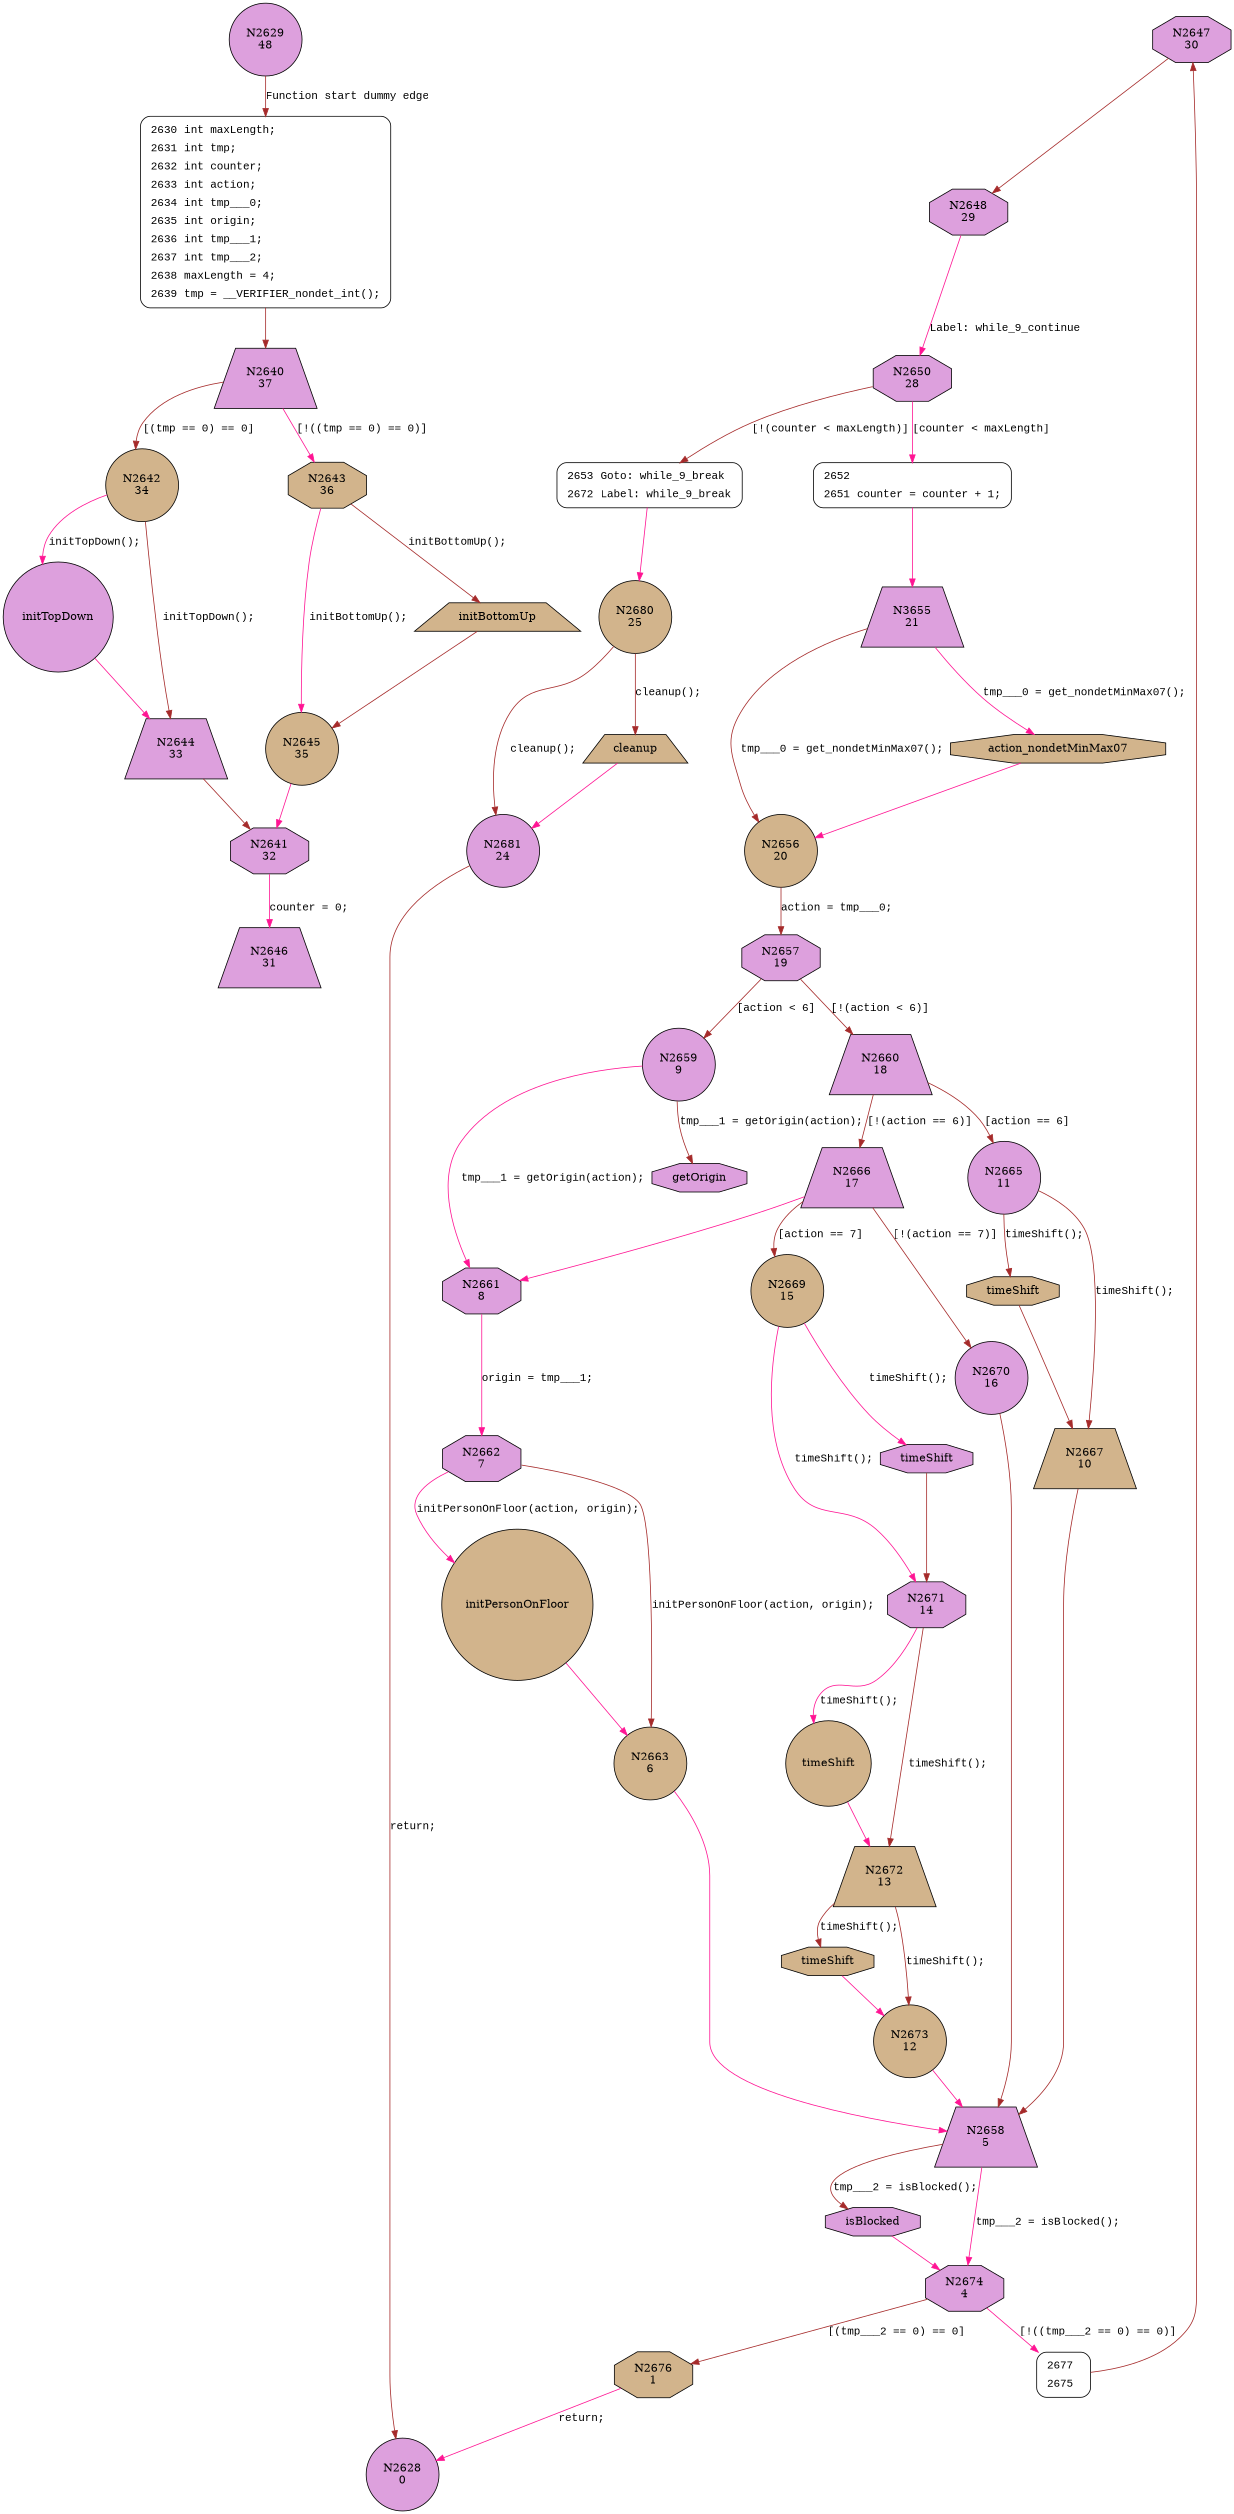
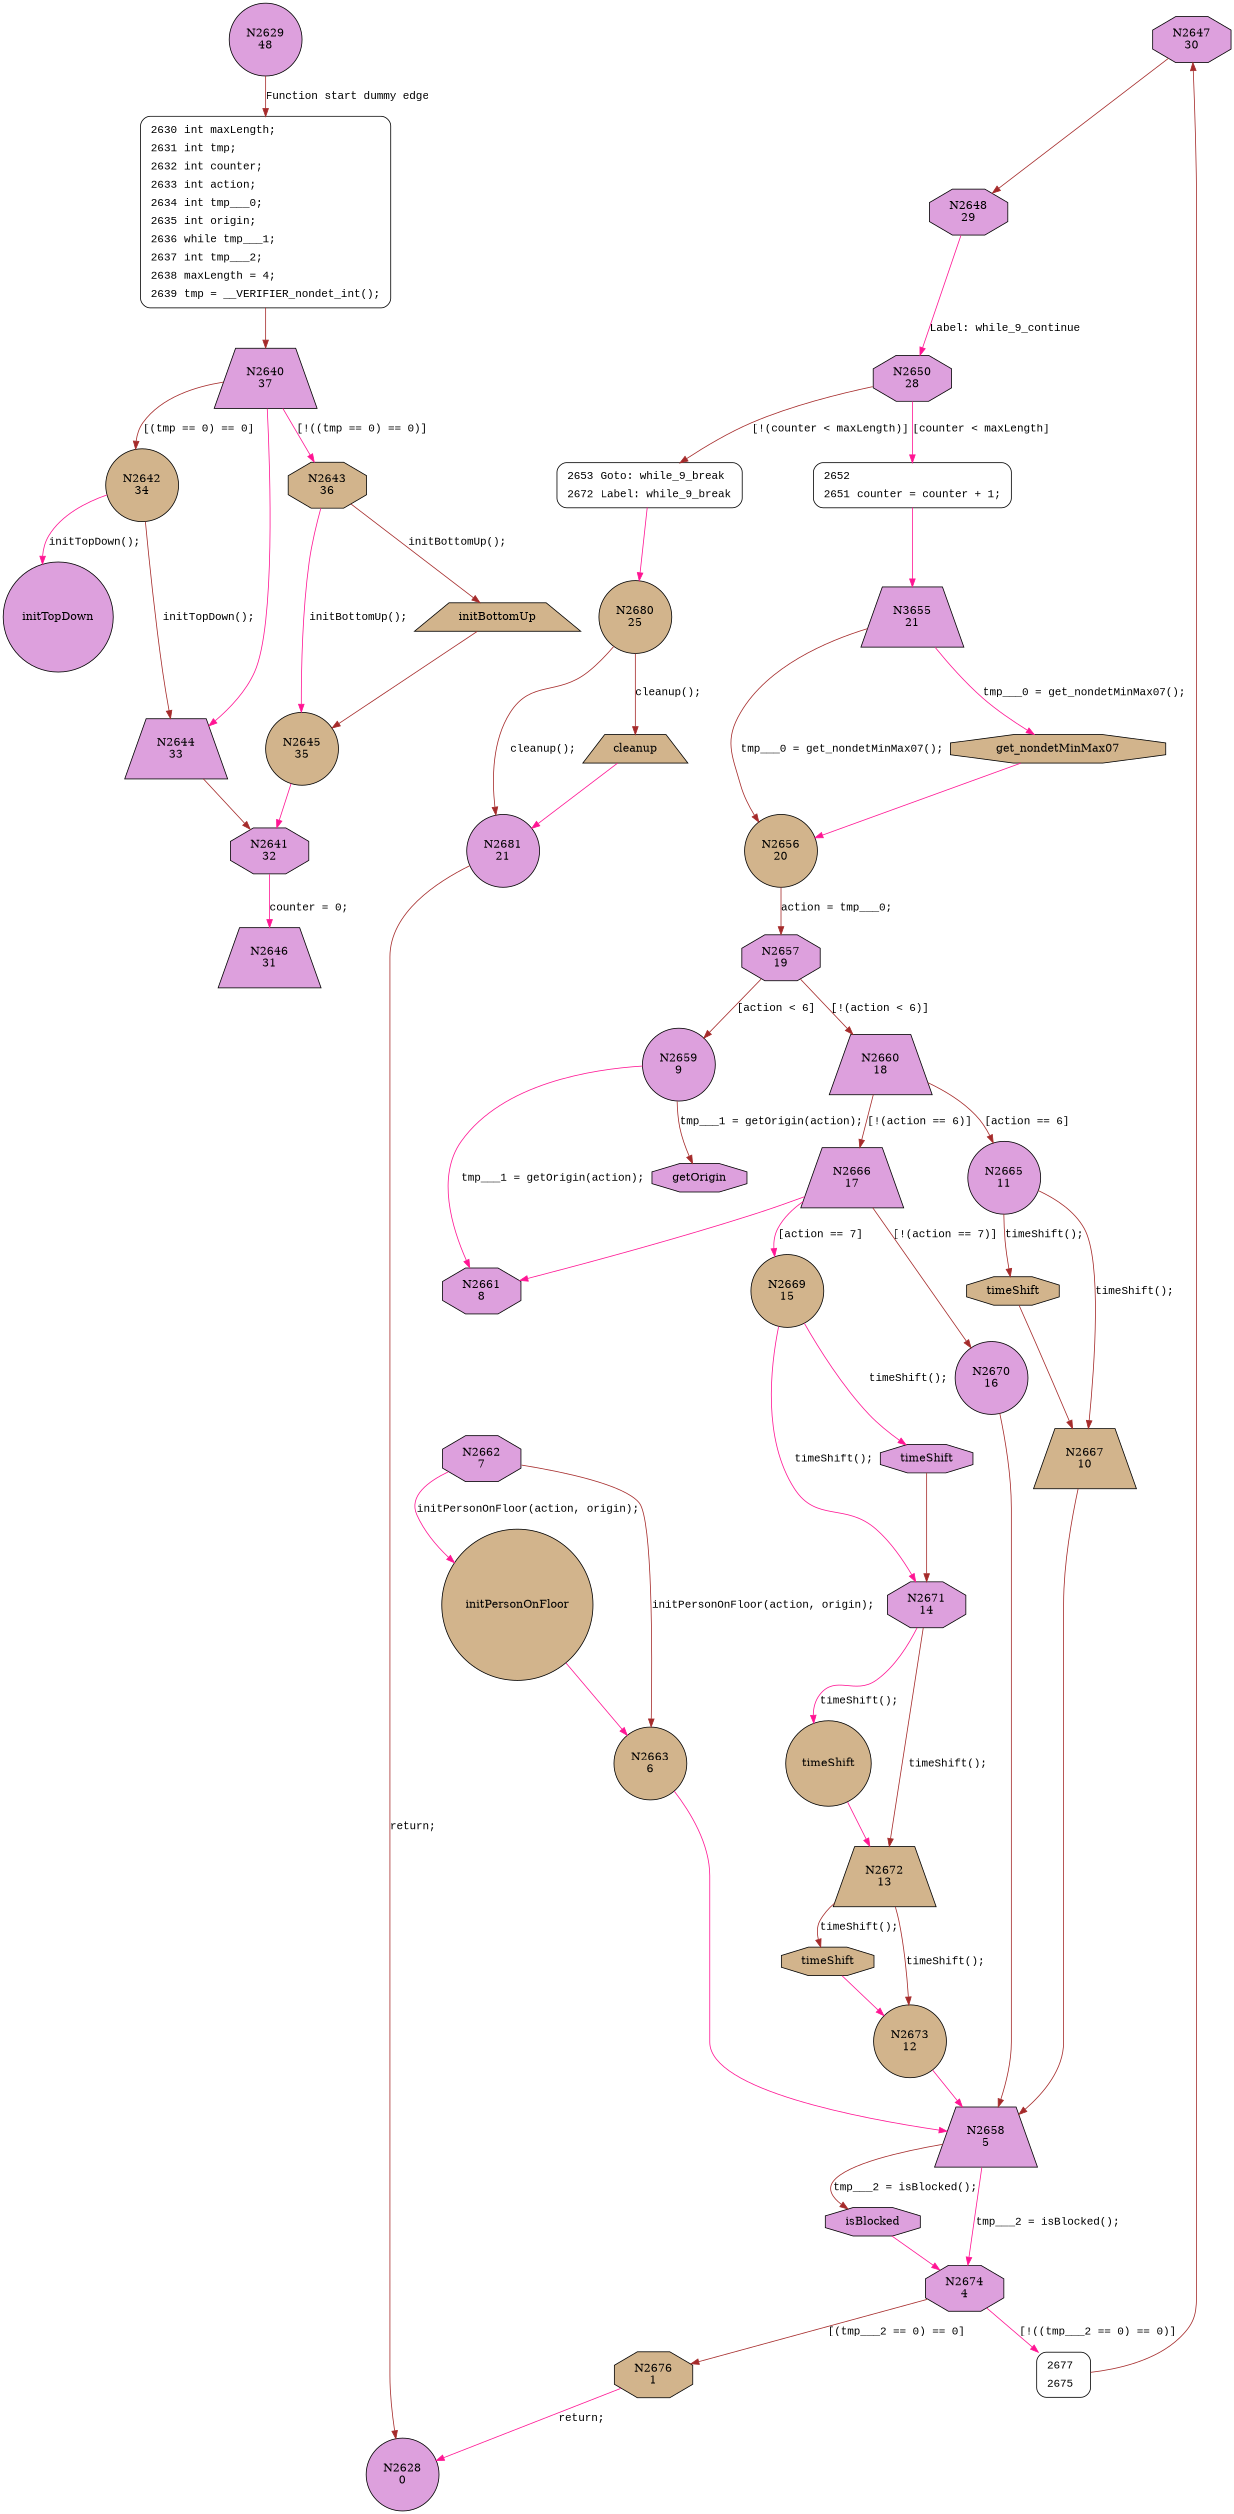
node "2630": text "int tmp___1;" -> "while tmp___1;"
edge "initTopDown" -> "N2644 33": now "N2640 37" -> "N2644 33"
node "action_nondetMinMax07": label "action_nondetMinMax07" -> "get_nondetMinMax07"
node "N2681 24": label "N2681 24" -> "N2681 21"
edge "N2666 17" -> "N2669 15": color brown -> deeppink
edge "N2661 8" -> "N2662 7": removed, label "origin = tmp___1;"
